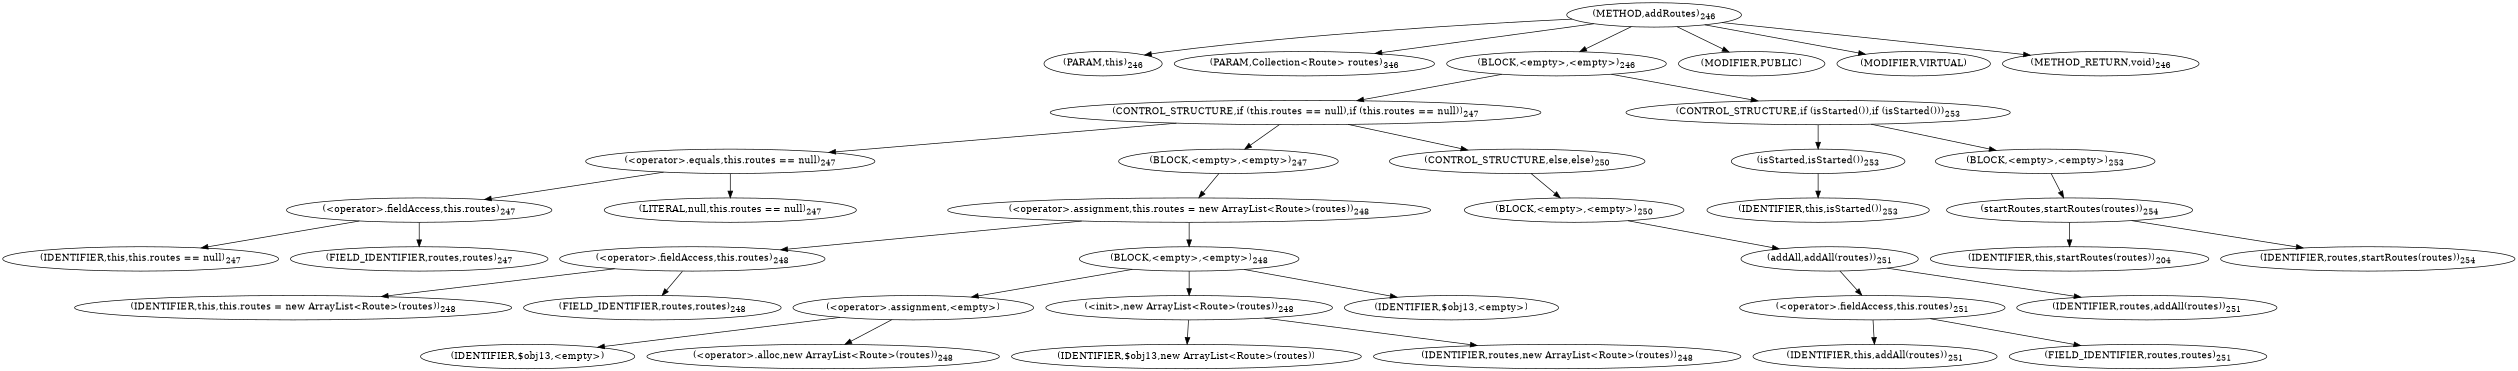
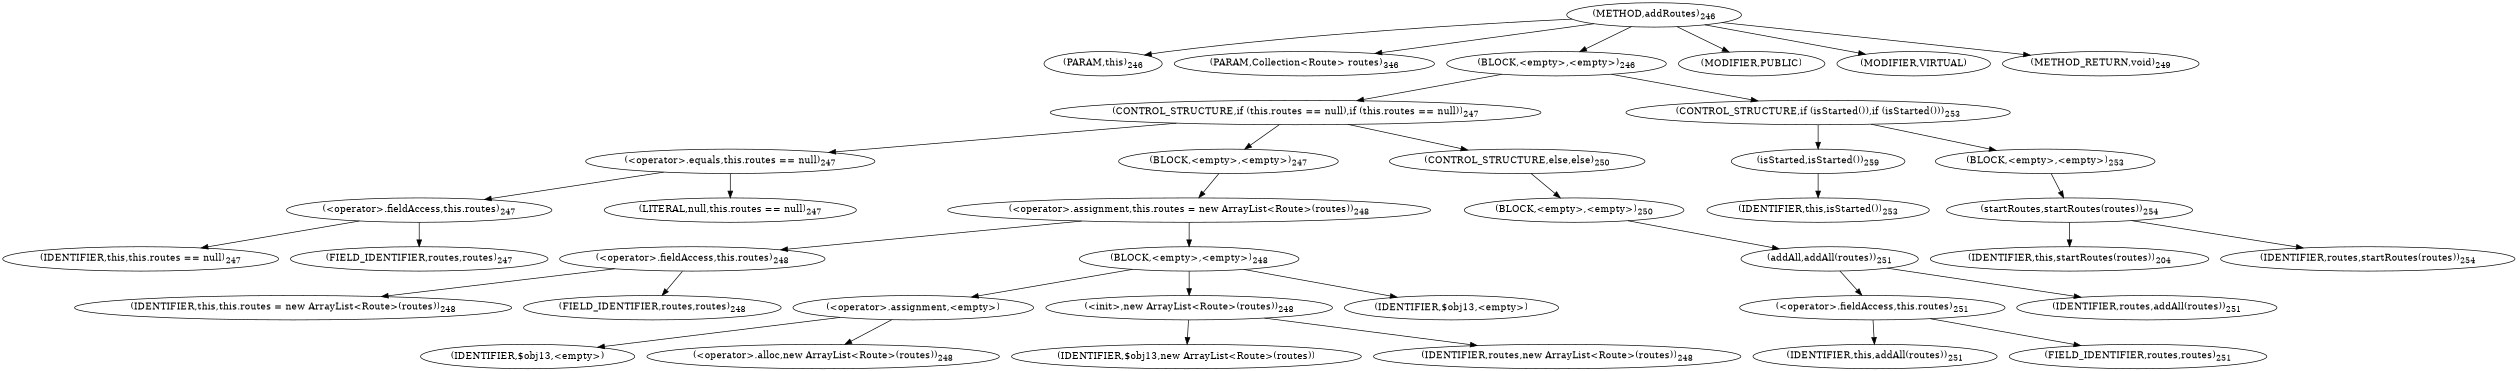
node "(METHOD_RETURN,void)": text "246" -> "249"
node "(isStarted,isStarted())": text "253" -> "259"
